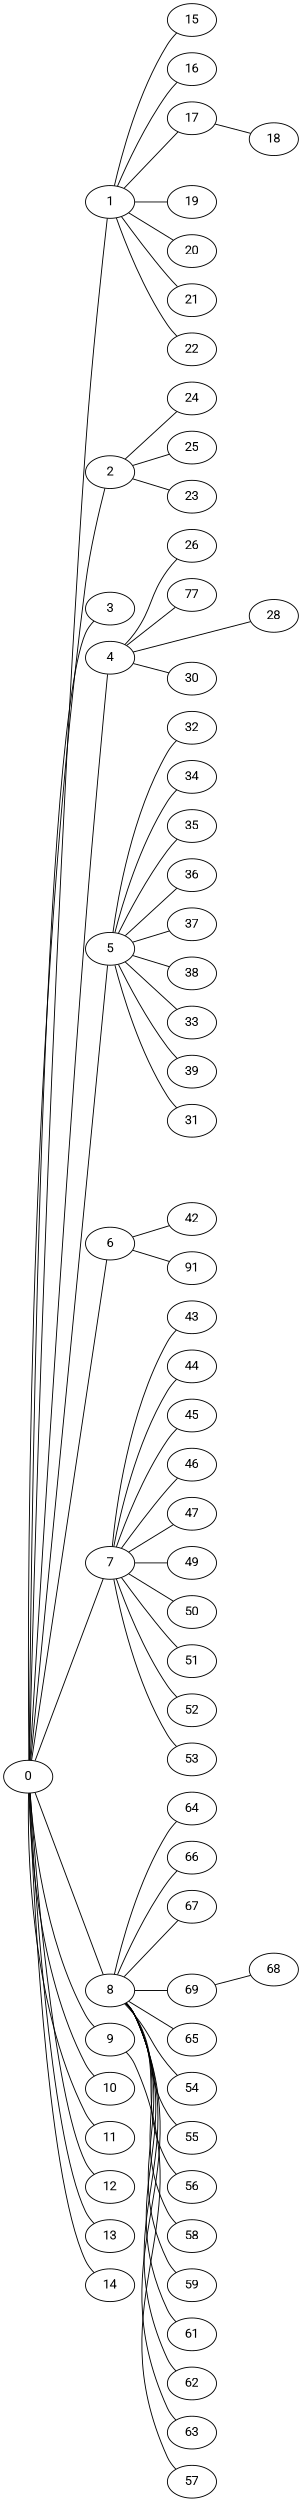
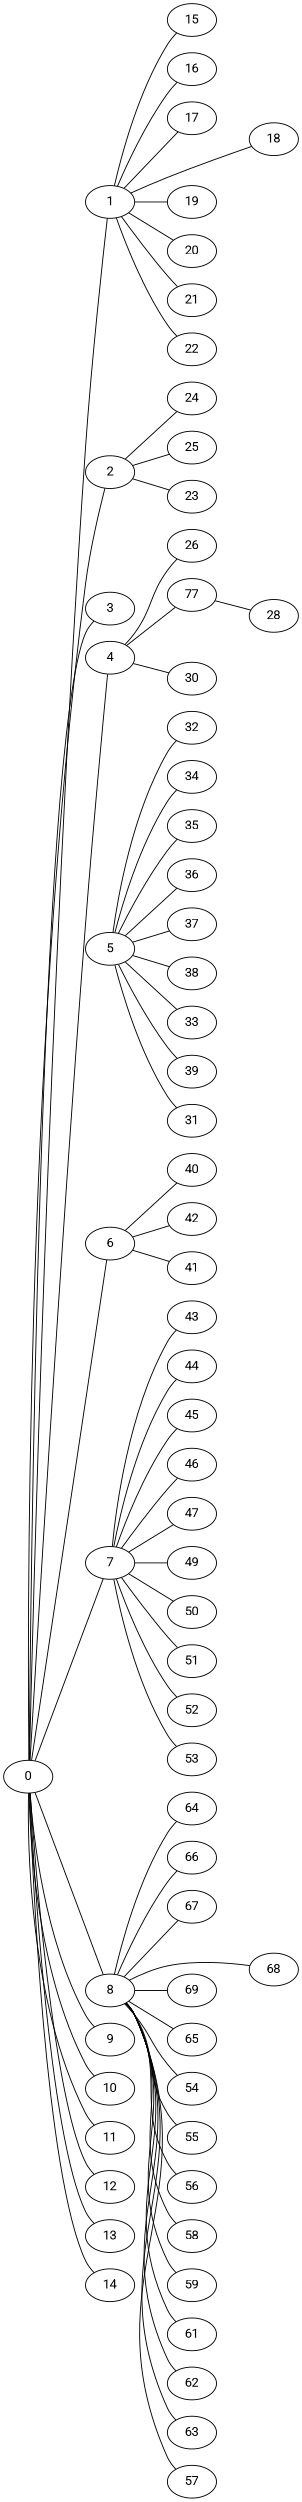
edge "17" -- "18": now "1" -- "18"
edge "28" -- "4": now "28" -- "77"
node "40": added
node "91": label "91" -> "41"
edge "5" -- "0": removed
edge "68" -- "69": now "68" -- "8"
edge "9" -- "57": now "8" -- "57"
